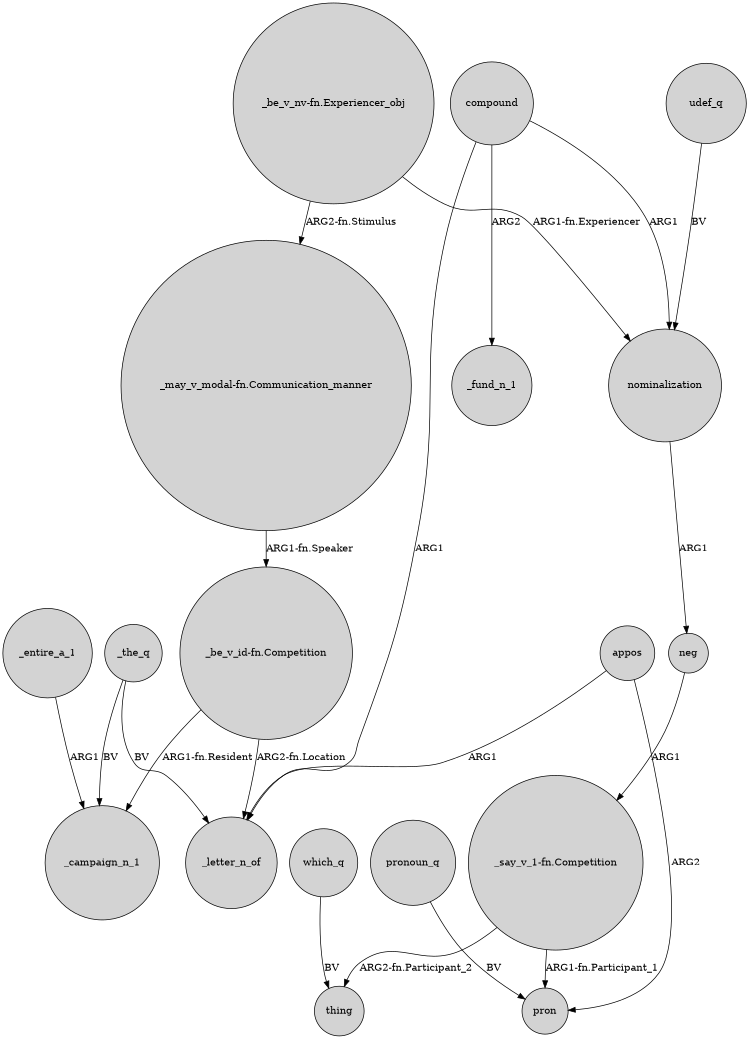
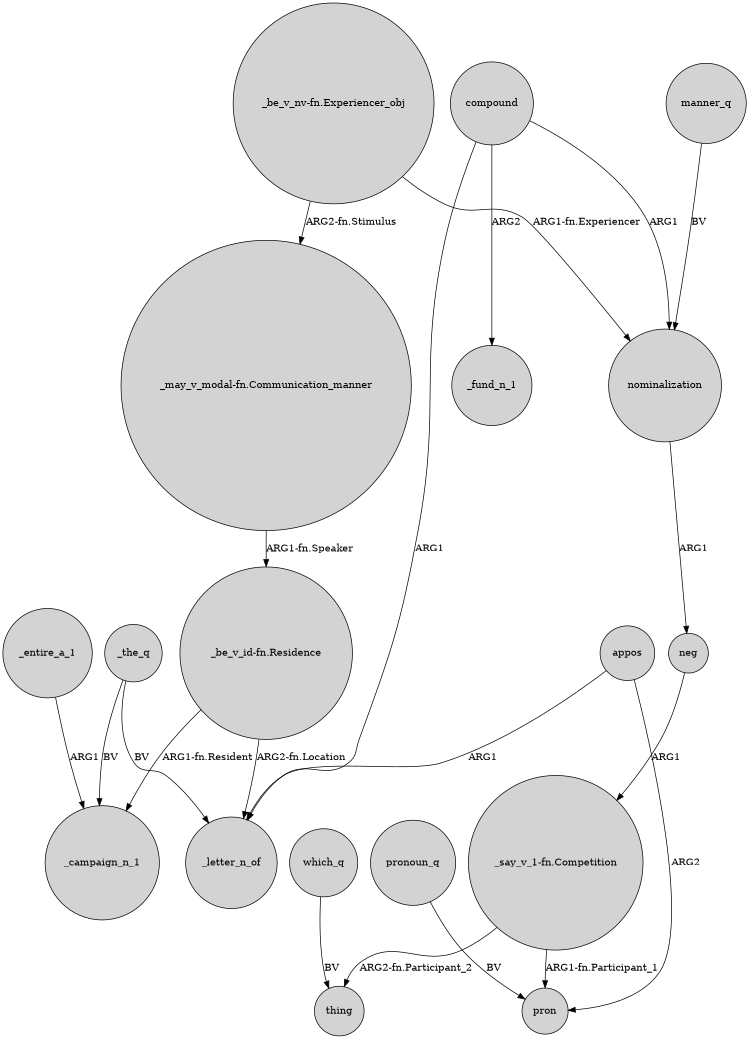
node "udef_q": label "udef_q" -> "manner_q"
node "_be_v_id-fn.Competition": label "_be_v_id-fn.Competition" -> "_be_v_id-fn.Residence"
